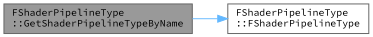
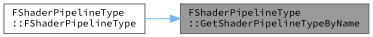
edge "FShaderPipelineType ::GetShaderPipelineTypeByName" -> "FShaderPipelineType ::FShaderPipelineType": reversed
